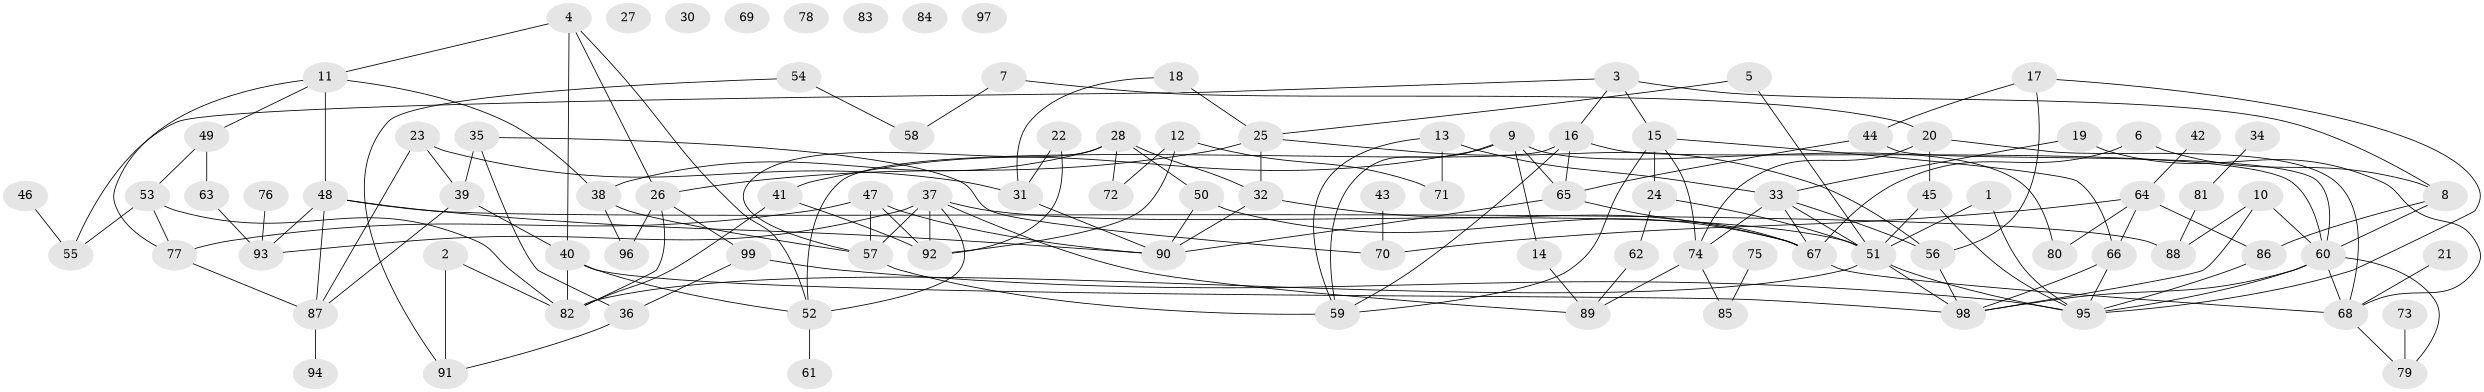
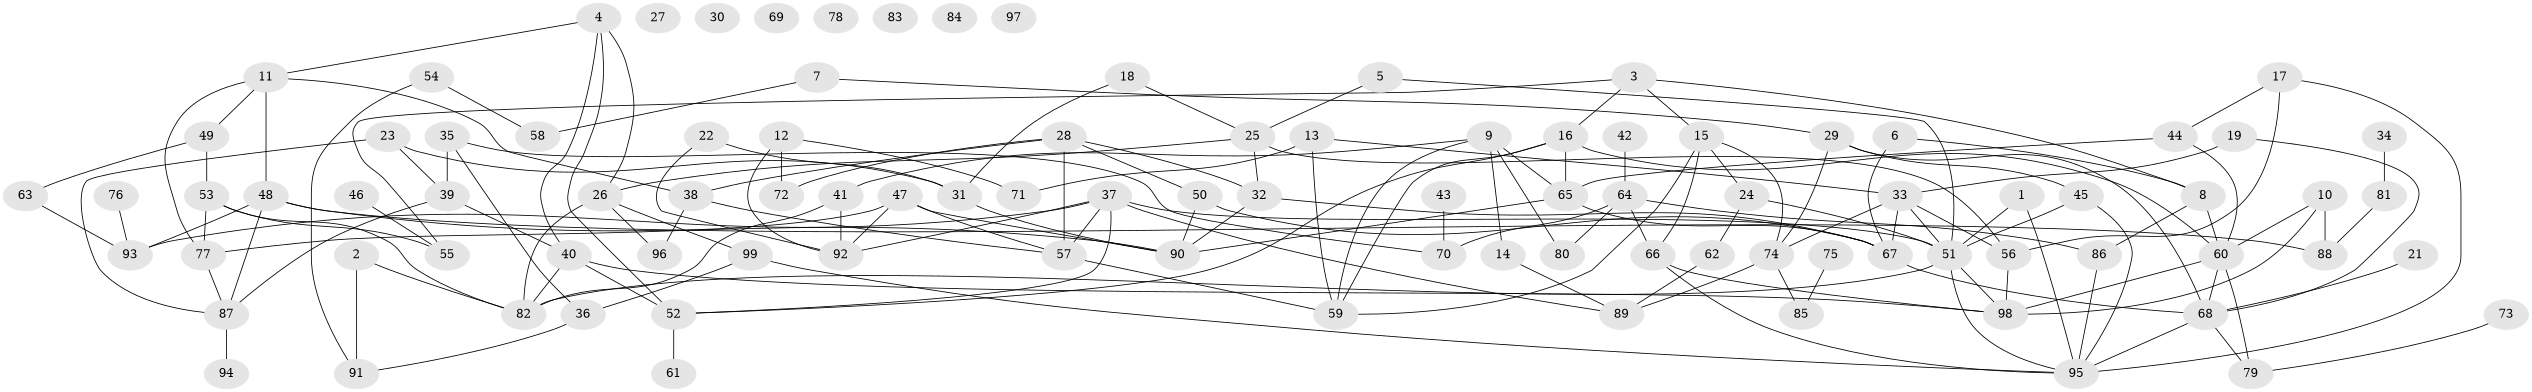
node "20": label "20" -> "29"
edge "60" -- "95": now "68" -- "95"
